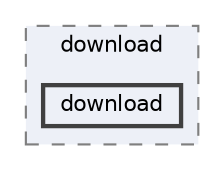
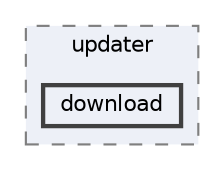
cluster "download": label "download" -> "updater"
